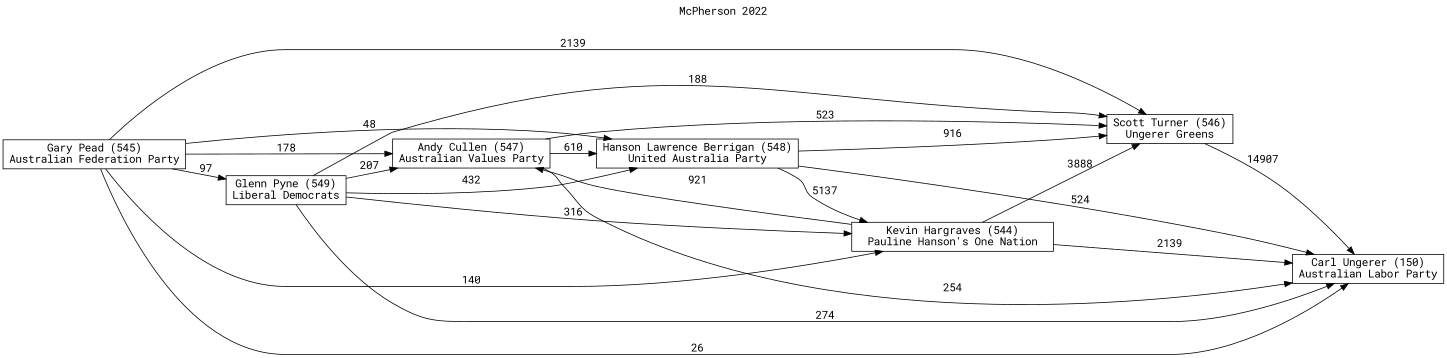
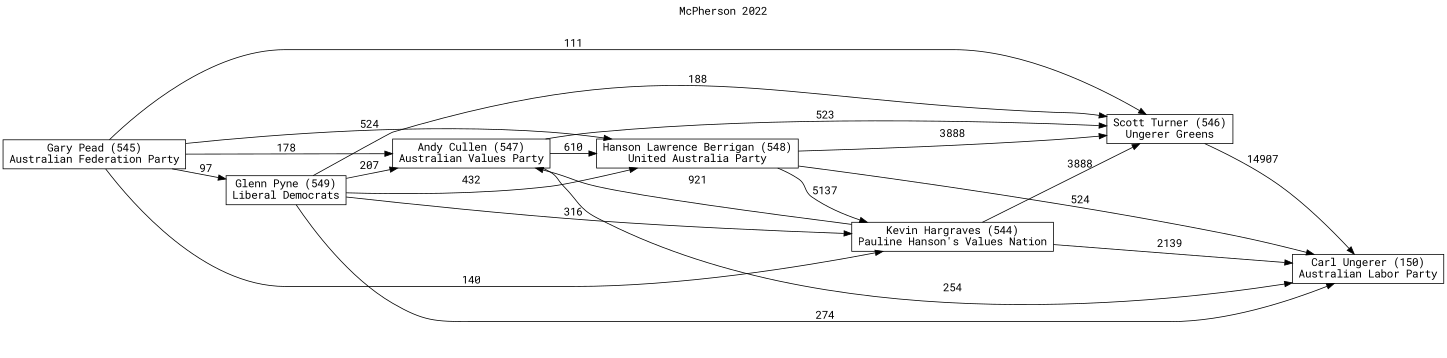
edge "Gary Pead (545) Australian Federation Party" -> "Scott Turner (546) Ungerer Greens": label "2139" -> "111"
edge "Gary Pead (545) Australian Federation Party" -> "Hanson Lawrence Berrigan (548) United Australia Party": label "48" -> "524"
edge "Hanson Lawrence Berrigan (548) United Australia Party" -> "Scott Turner (546) Ungerer Greens": label "916" -> "3888"
node "Kevin Hargraves (544) Pauline Hanson's One Nation": label "Kevin Hargraves (544) Pauline Hanson's One Nation" -> "Kevin Hargraves (544) Pauline Hanson's Values Nation"
edge "Gary Pead (545) Australian Federation Party" -> "Carl Ungerer (150) Australian Labor Party": removed, label "26"
